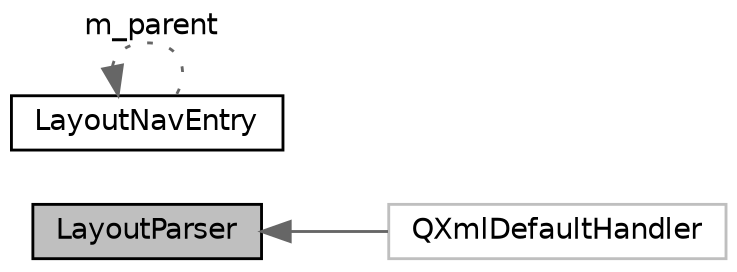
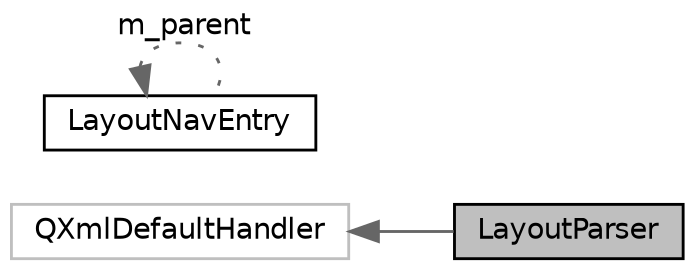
edge "QXmlDefaultHandler" -> "LayoutParser": reversed
